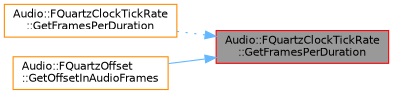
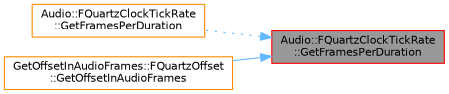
node "Audio::FQuartzOffset ::GetOffsetInAudioFrames": label "Audio::FQuartzOffset ::GetOffsetInAudioFrames" -> "GetOffsetInAudioFrames::FQuartzOffset ::GetOffsetInAudioFrames"
